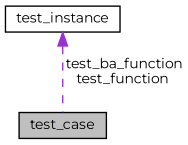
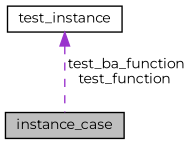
node "test_case": label "test_case" -> "instance_case"
